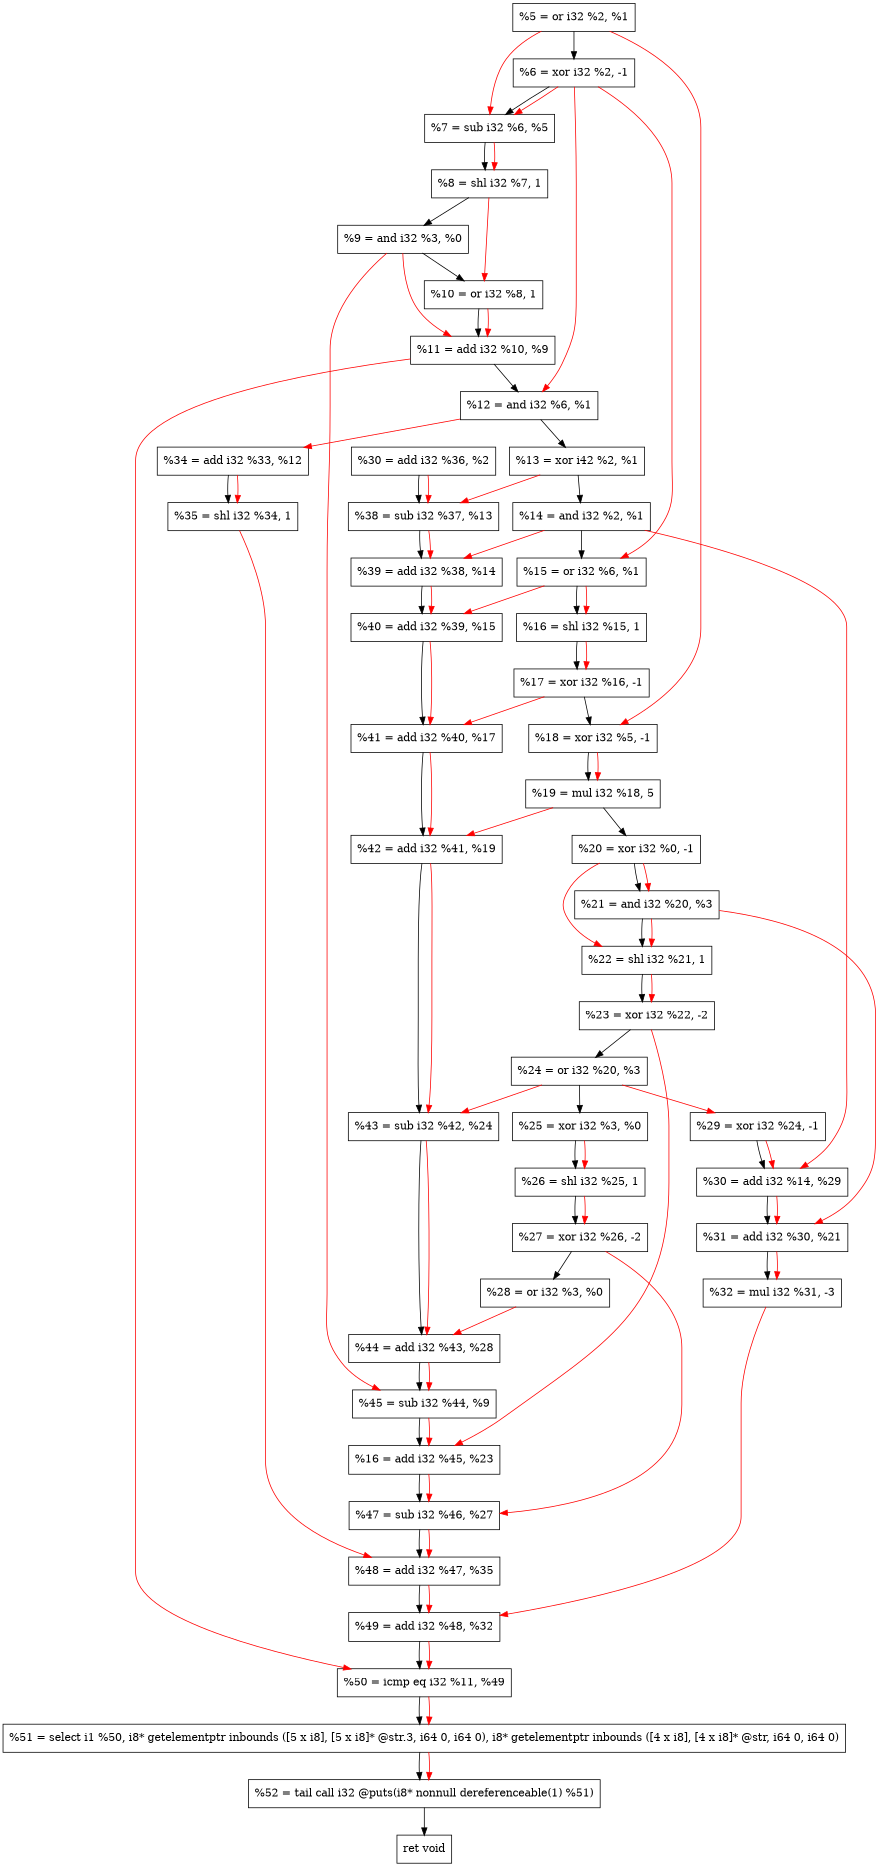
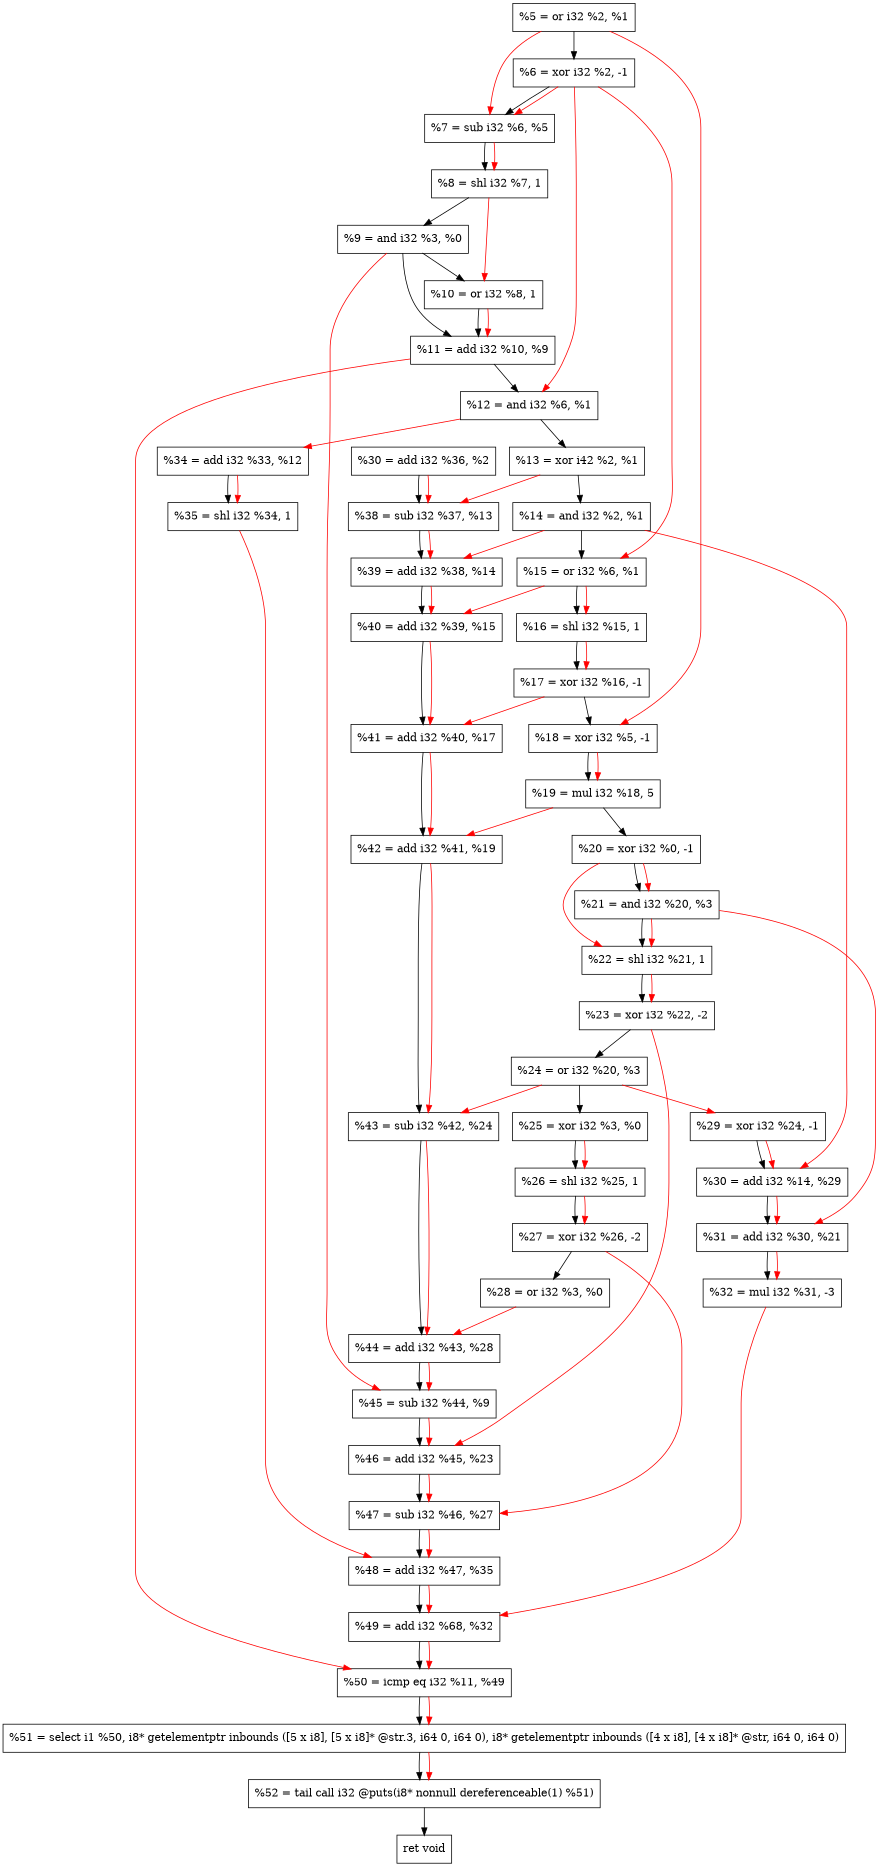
edge "%9 = and i32 %3, %0" -> "%11 = add i32 %10, %9": color red -> black
node "%16 = add i32 %45, %23": label "%16 = add i32 %45, %23" -> "%46 = add i32 %45, %23"
node "%49 = add i32 %48, %32": label "%49 = add i32 %48, %32" -> "%49 = add i32 %68, %32"
